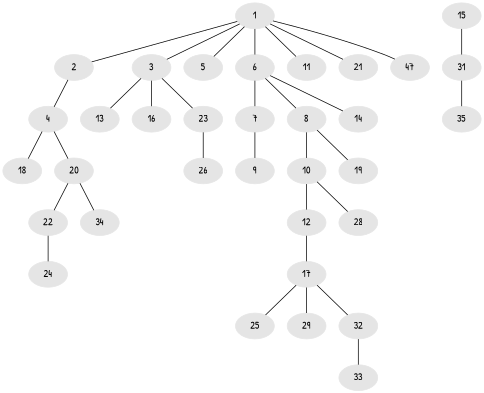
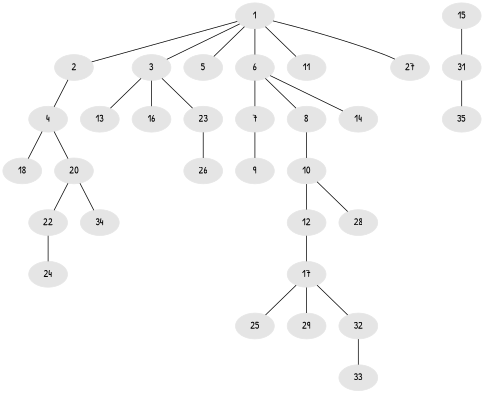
node "21": removed
node "47": label "47" -> "27"
node "19": removed
